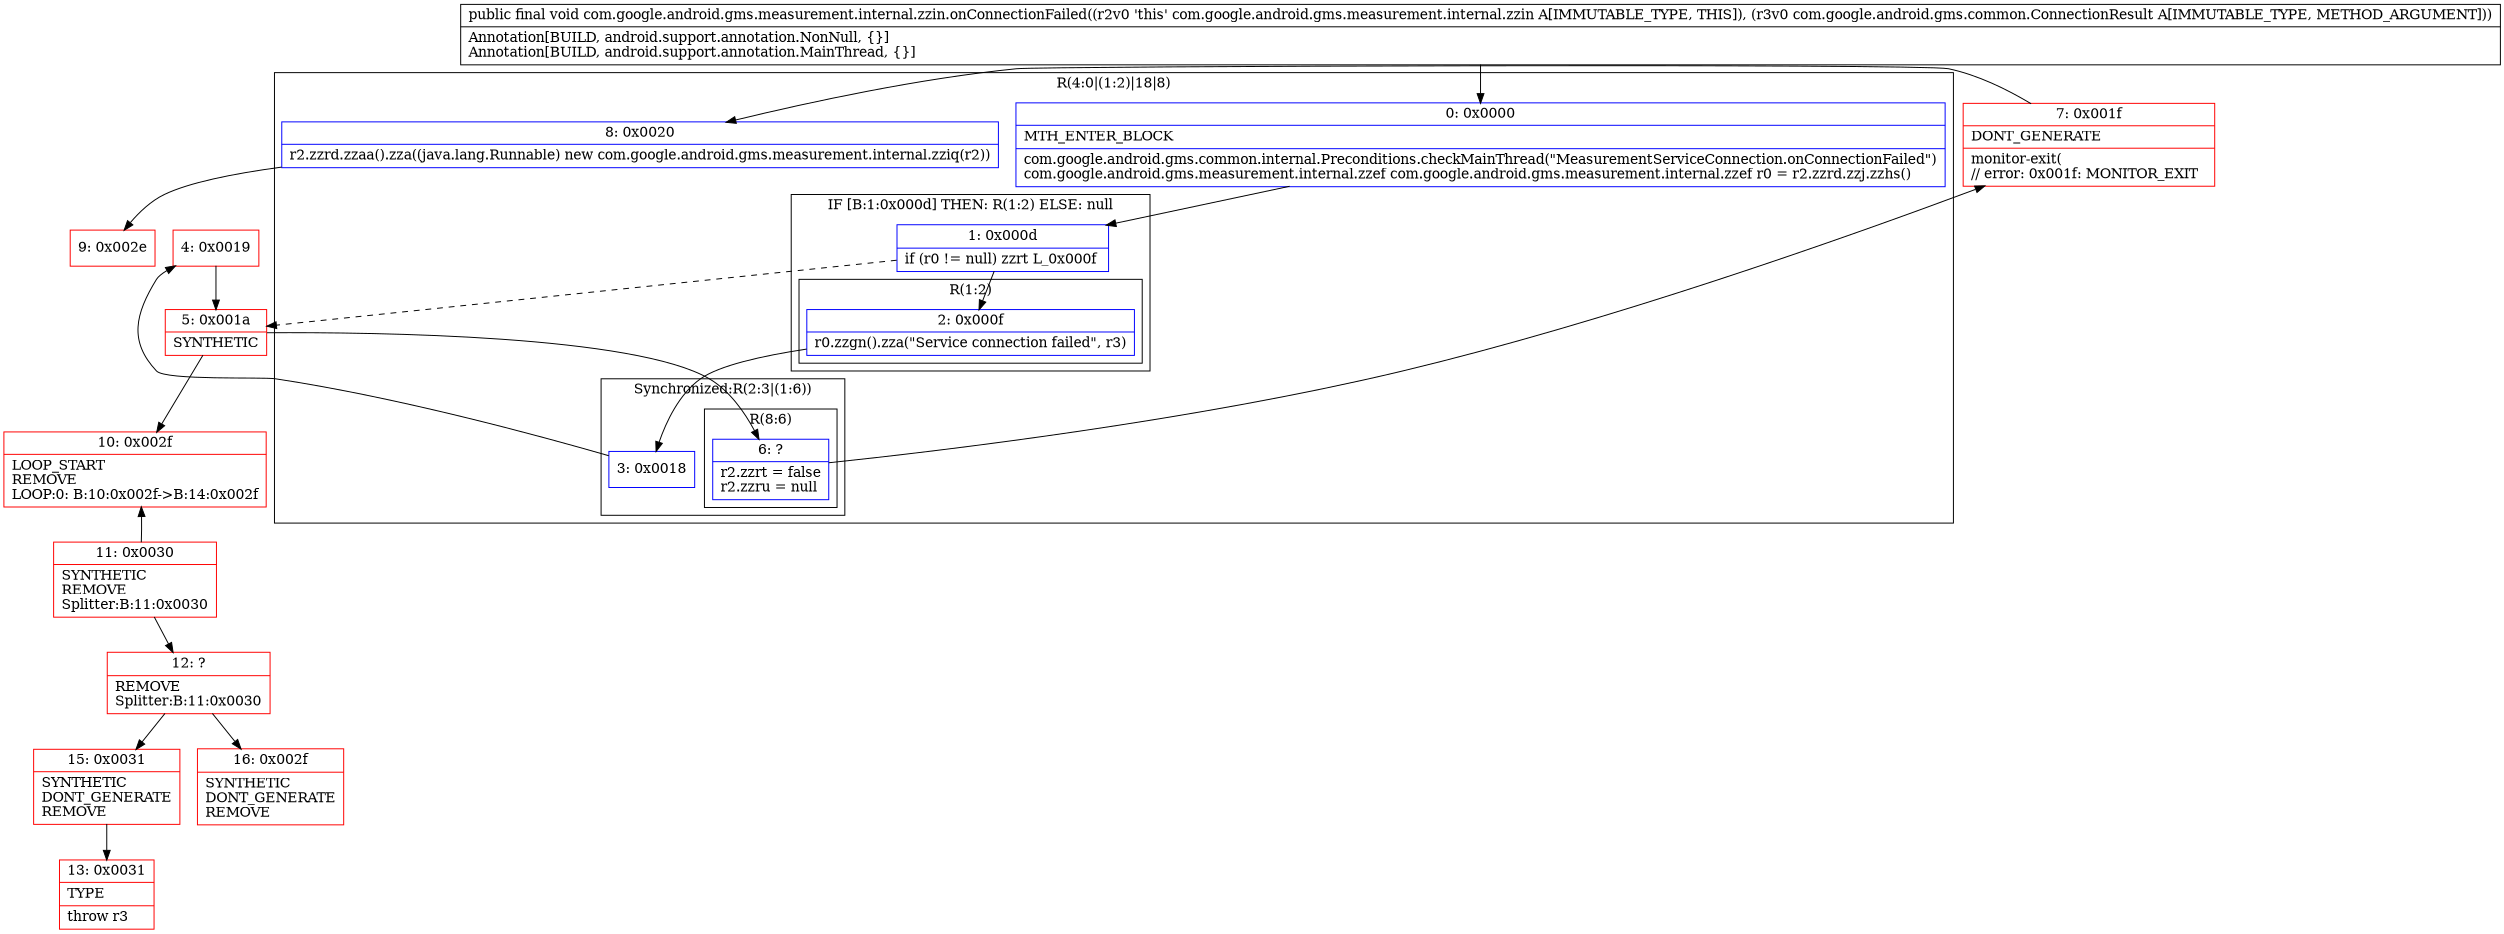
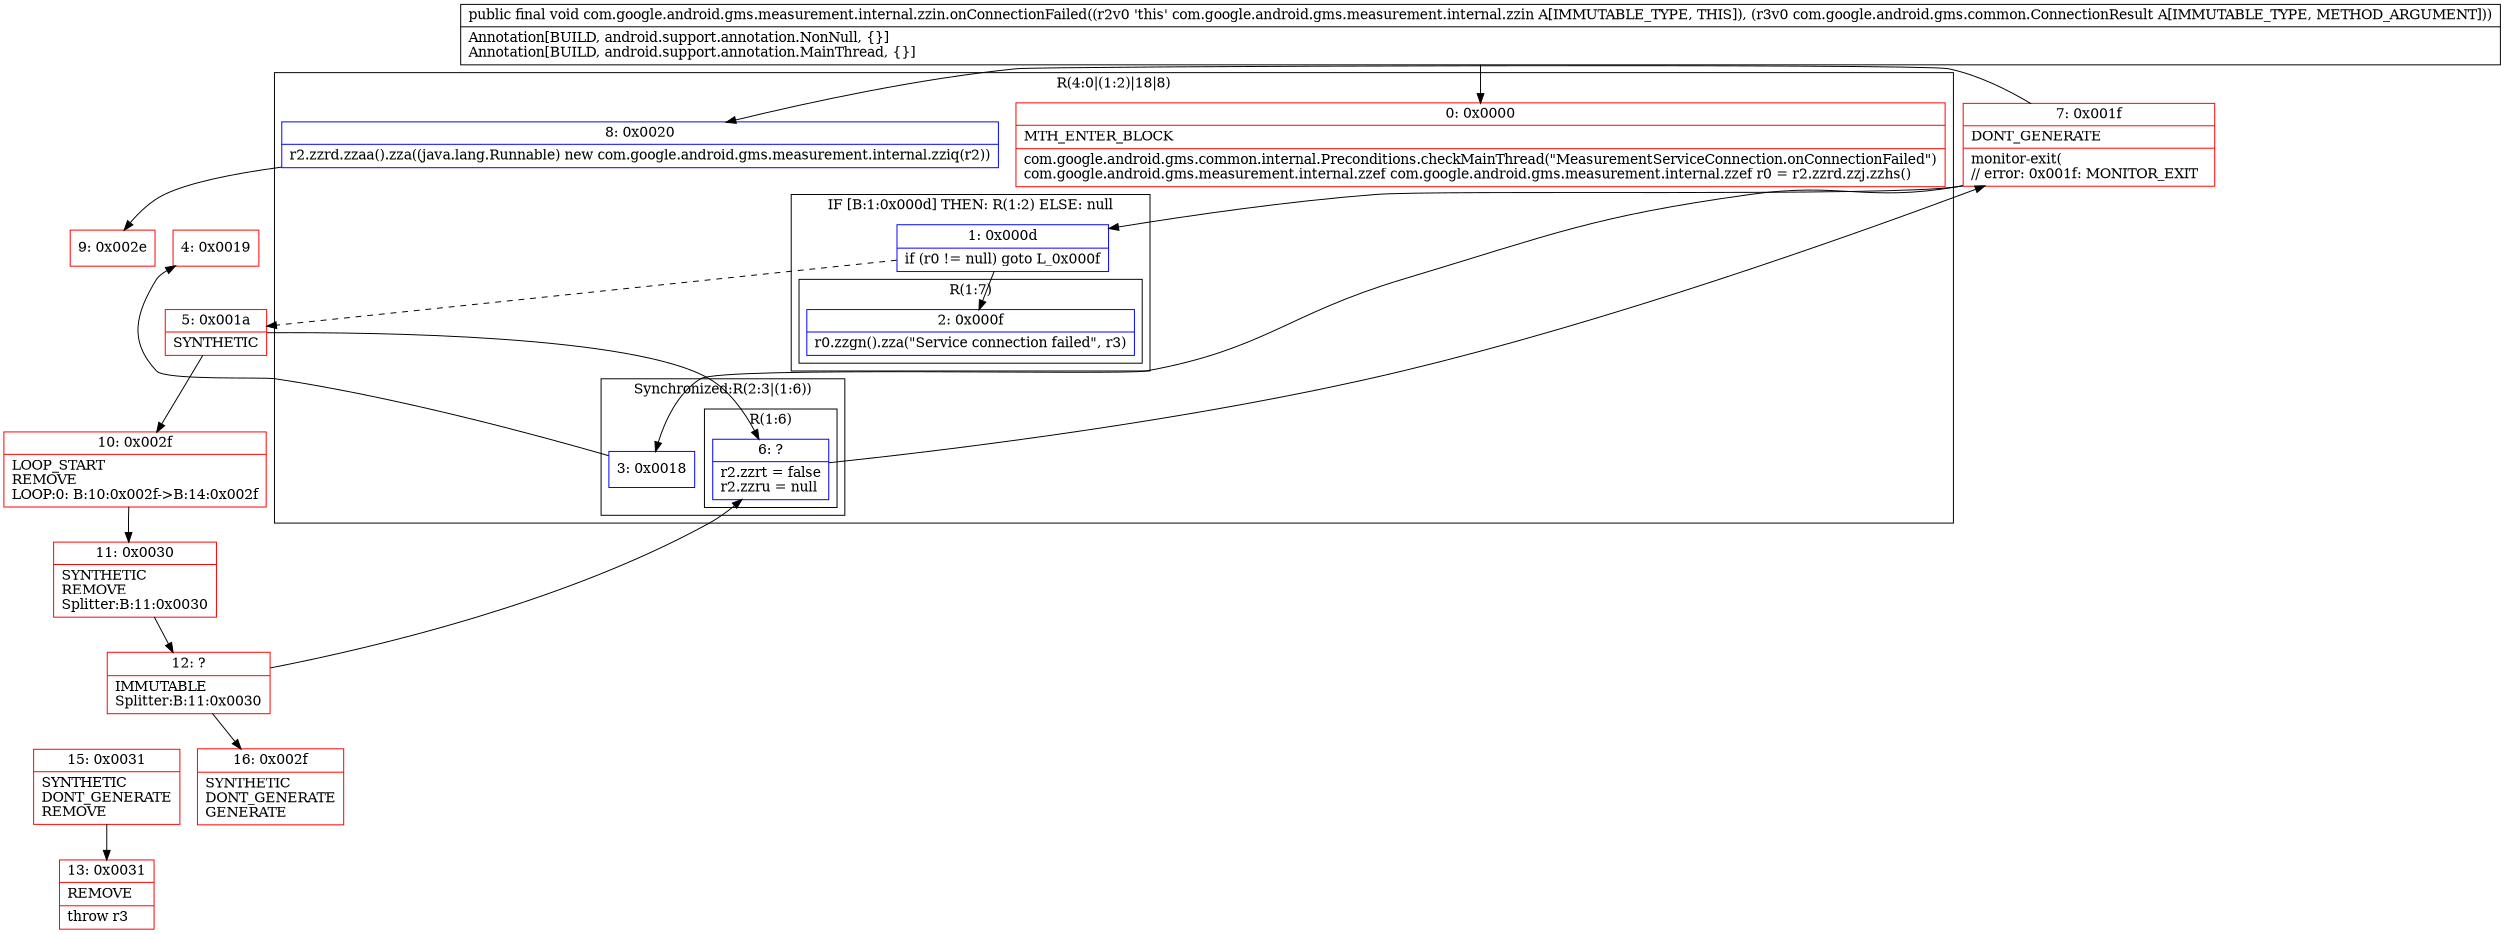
node "0: 0x0000": color blue -> red
edge "0: 0x0000" -> "1: 0x000d": now "7: 0x001f" -> "1: 0x000d"
node "1: 0x000d": text "if (r0 != null) zzrt L_0x000f" -> "if (r0 != null) goto L_0x000f"
edge "4: 0x0019" -> "5: 0x001a": removed
cluster "R(1:2)": label "R(1:2)" -> "R(1:7)"
edge "2: 0x000f" -> "3: 0x0018": now "7: 0x001f" -> "3: 0x0018"
cluster "R(8:6)": label "R(8:6)" -> "R(1:6)"
edge "11: 0x0030" -> "10: 0x002f": reversed
node "12: ?": text "REMOVE" -> "IMMUTABLE"
edge "12: ?" -> "15: 0x0031": now "12: ?" -> "6: ?"
node "16: 0x002f": text "REMOVE" -> "GENERATE"
node "13: 0x0031": text "TYPE" -> "REMOVE"
